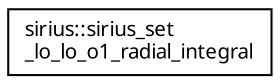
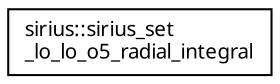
node "sirius::sirius_set _lo_lo_o1_radial_integral": label "sirius::sirius_set _lo_lo_o1_radial_integral" -> "sirius::sirius_set _lo_lo_o5_radial_integral"
